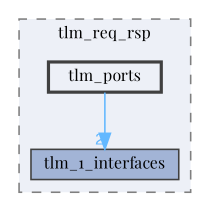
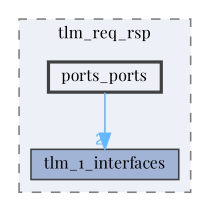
node "tlm_ports": label "tlm_ports" -> "ports_ports"
